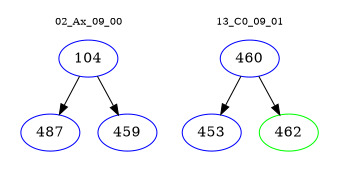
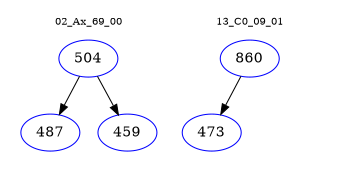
cluster "02_Ax_09_00": label "02_Ax_09_00" -> "02_Ax_69_00"
node "104": label "104" -> "504"
node "460": label "460" -> "860"
node "453": label "453" -> "473"
node "462": removed
